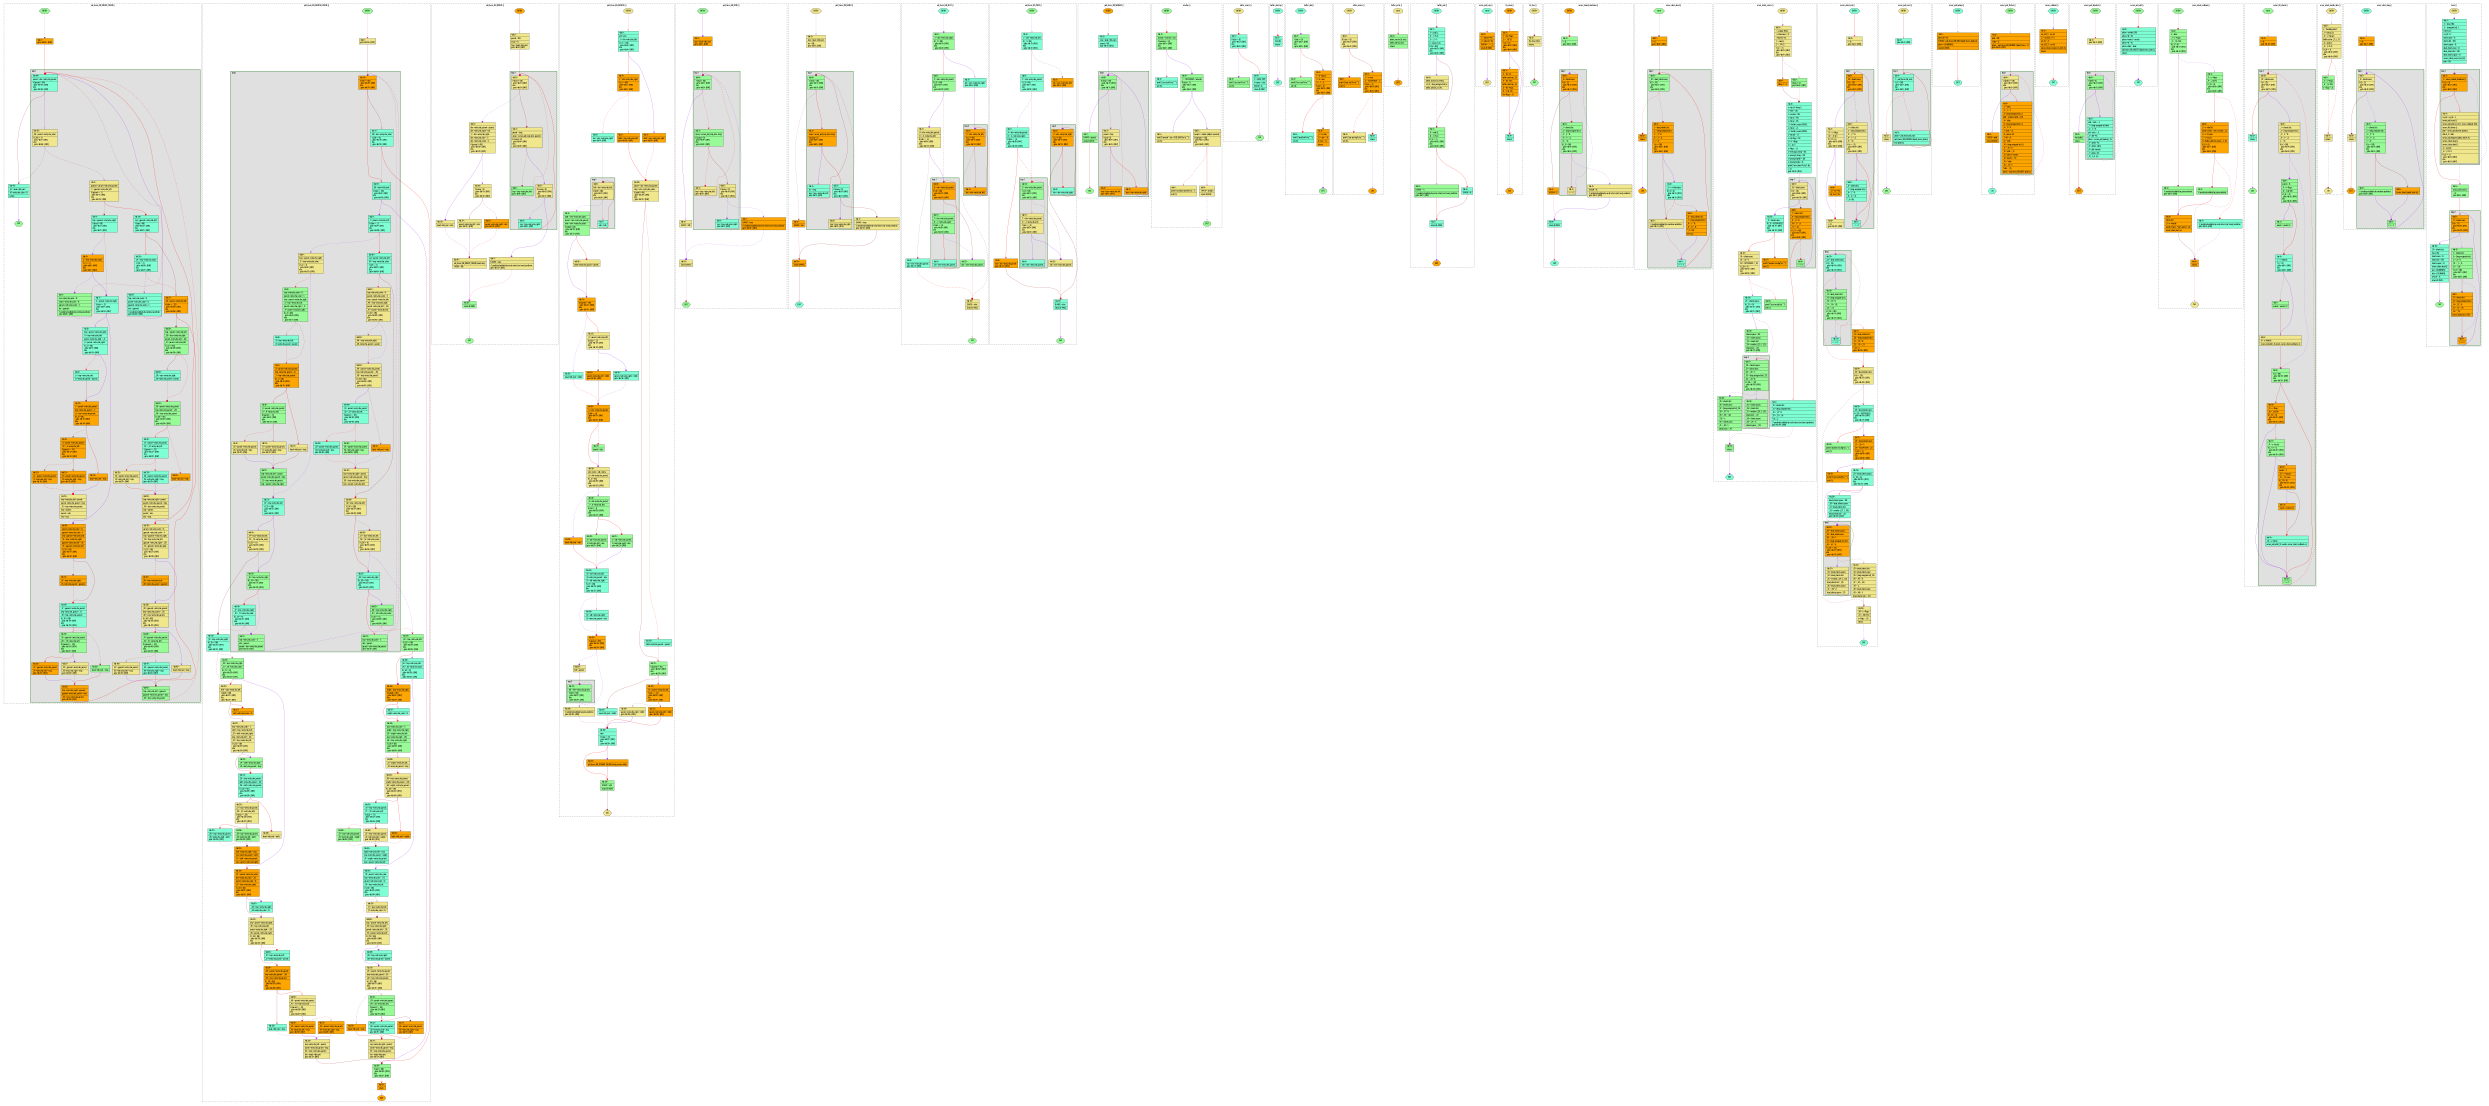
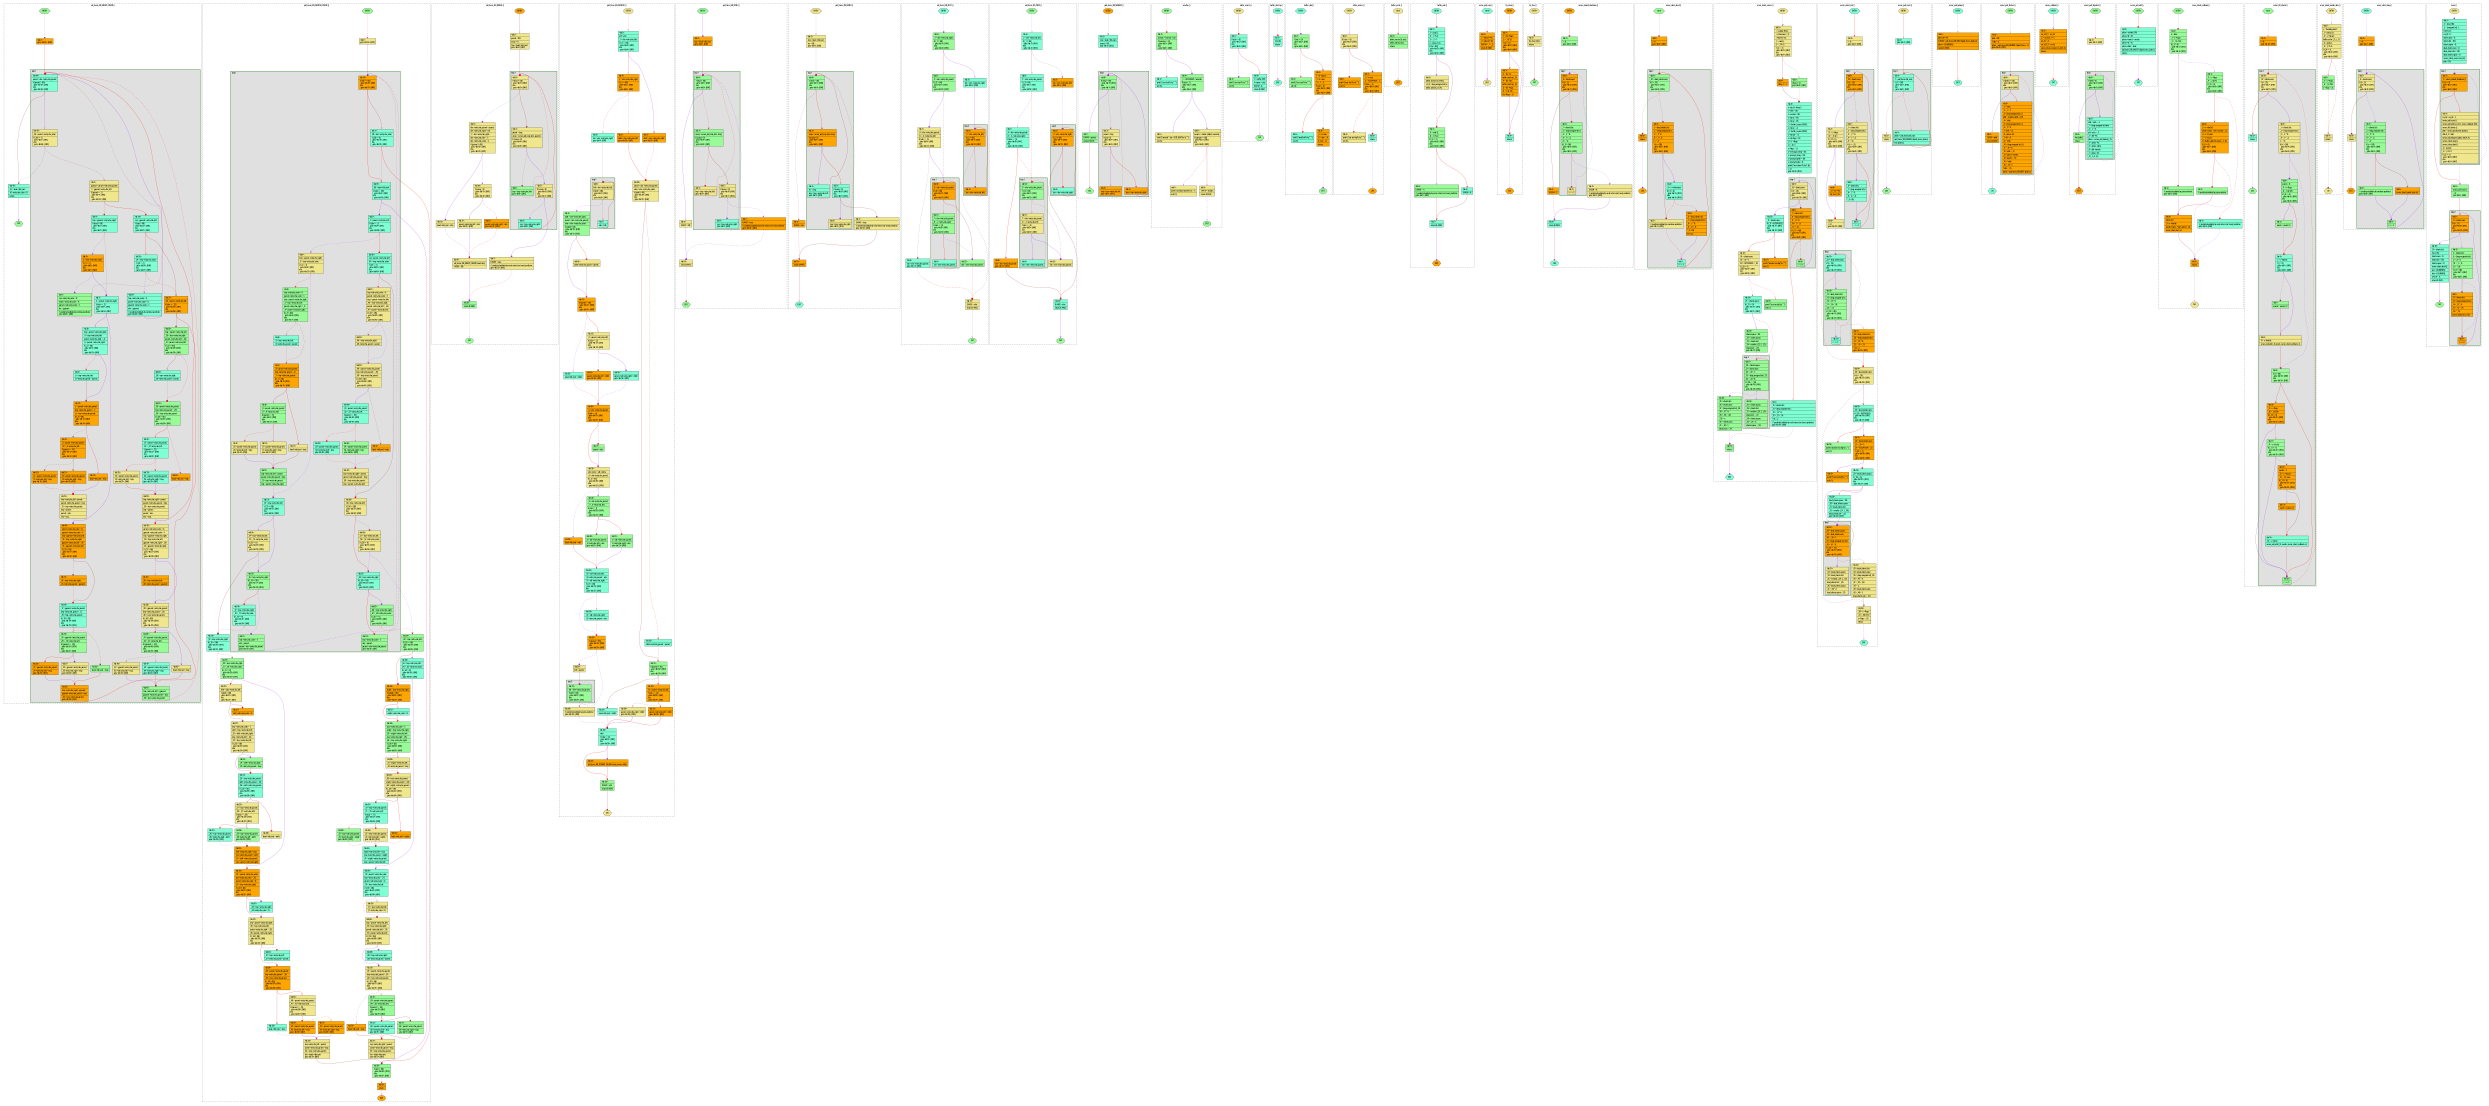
edge "<bb 51>:" -> "<bb 53>:": arrowhead onormal -> box
node "<bb 73>:": fillcolor orange -> palegreen
